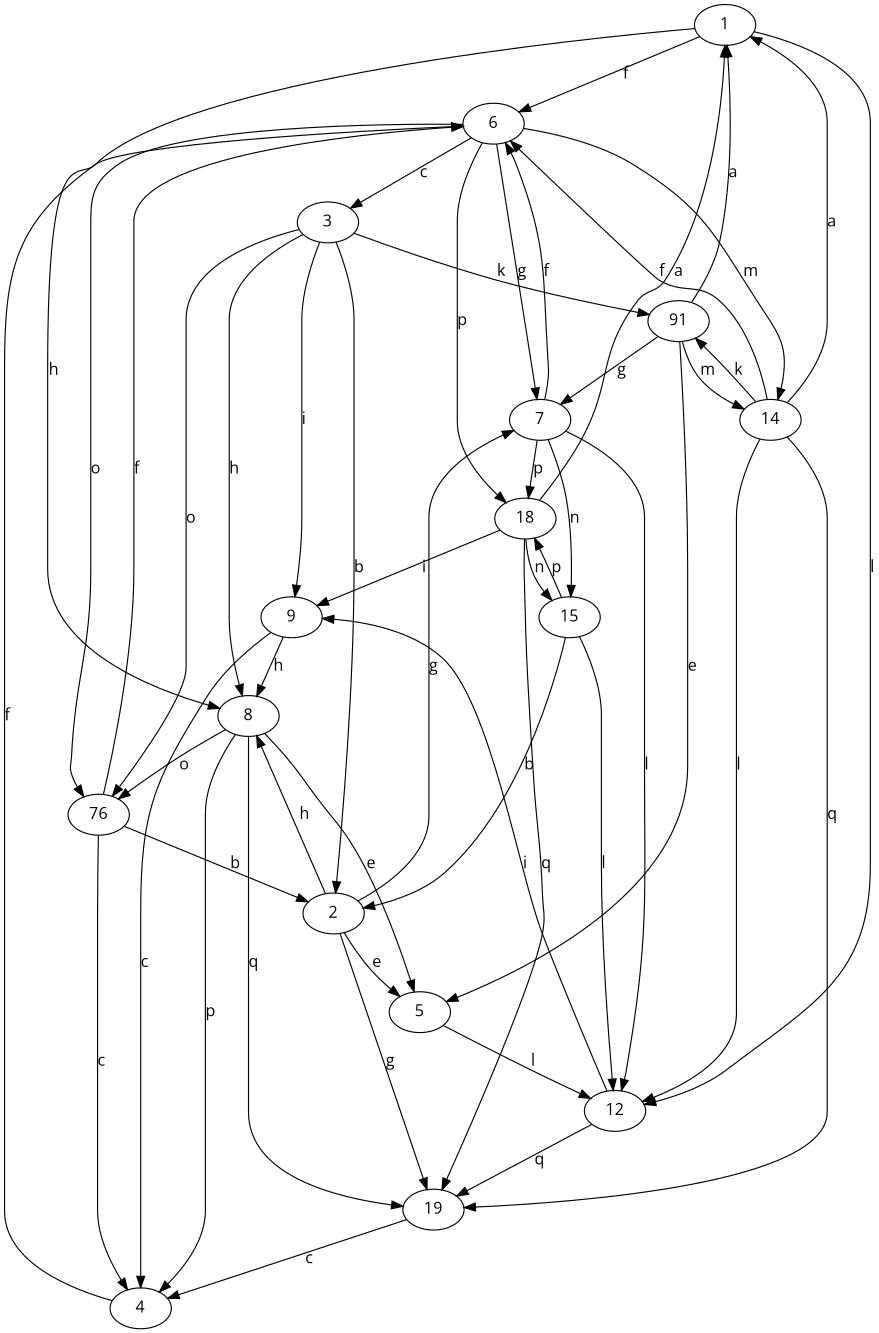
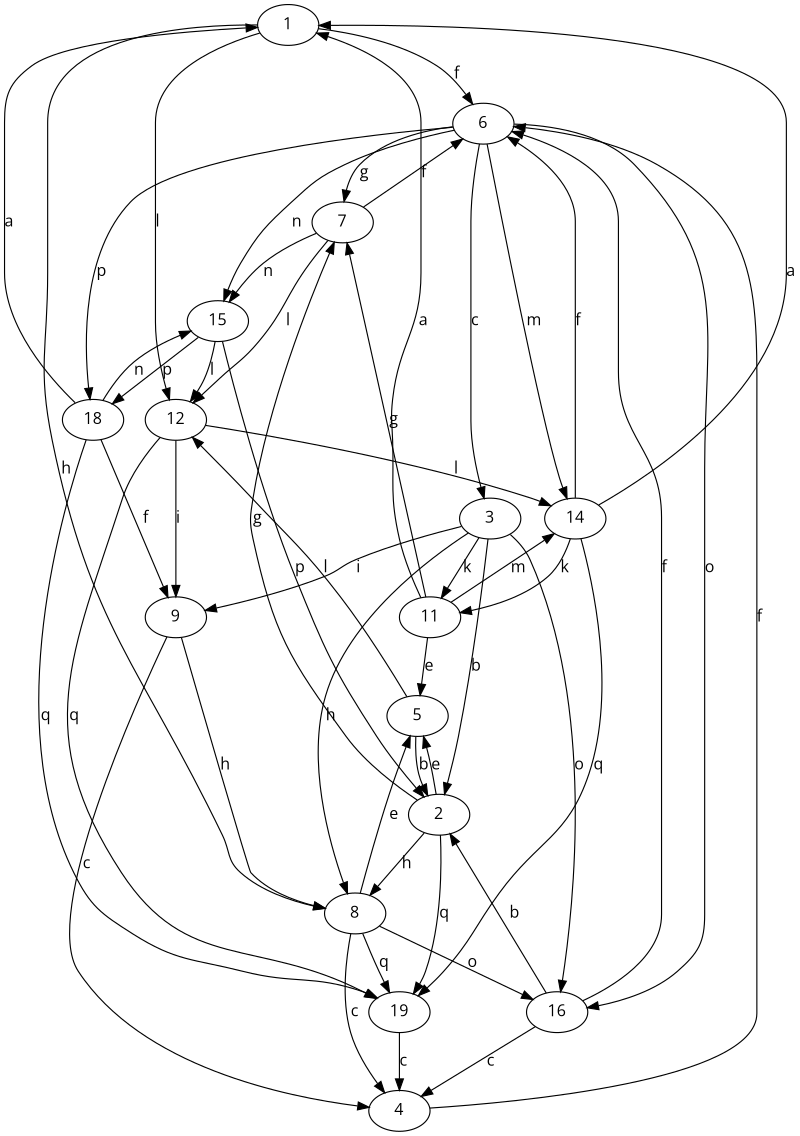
edge "6" -> "15": added, label "n"
node "91": label "91" -> "11"
edge "7" -> "18": removed, label "p"
edge "18" -> "9": label "i" -> "f"
edge "5" -> "2": added, label "b"
edge "15" -> "2": label "b" -> "p"
edge "14" -> "12": reversed
node "76": label "76" -> "16"
edge "8" -> "4": label "p" -> "c"
edge "2" -> "19": label "g" -> "q"
